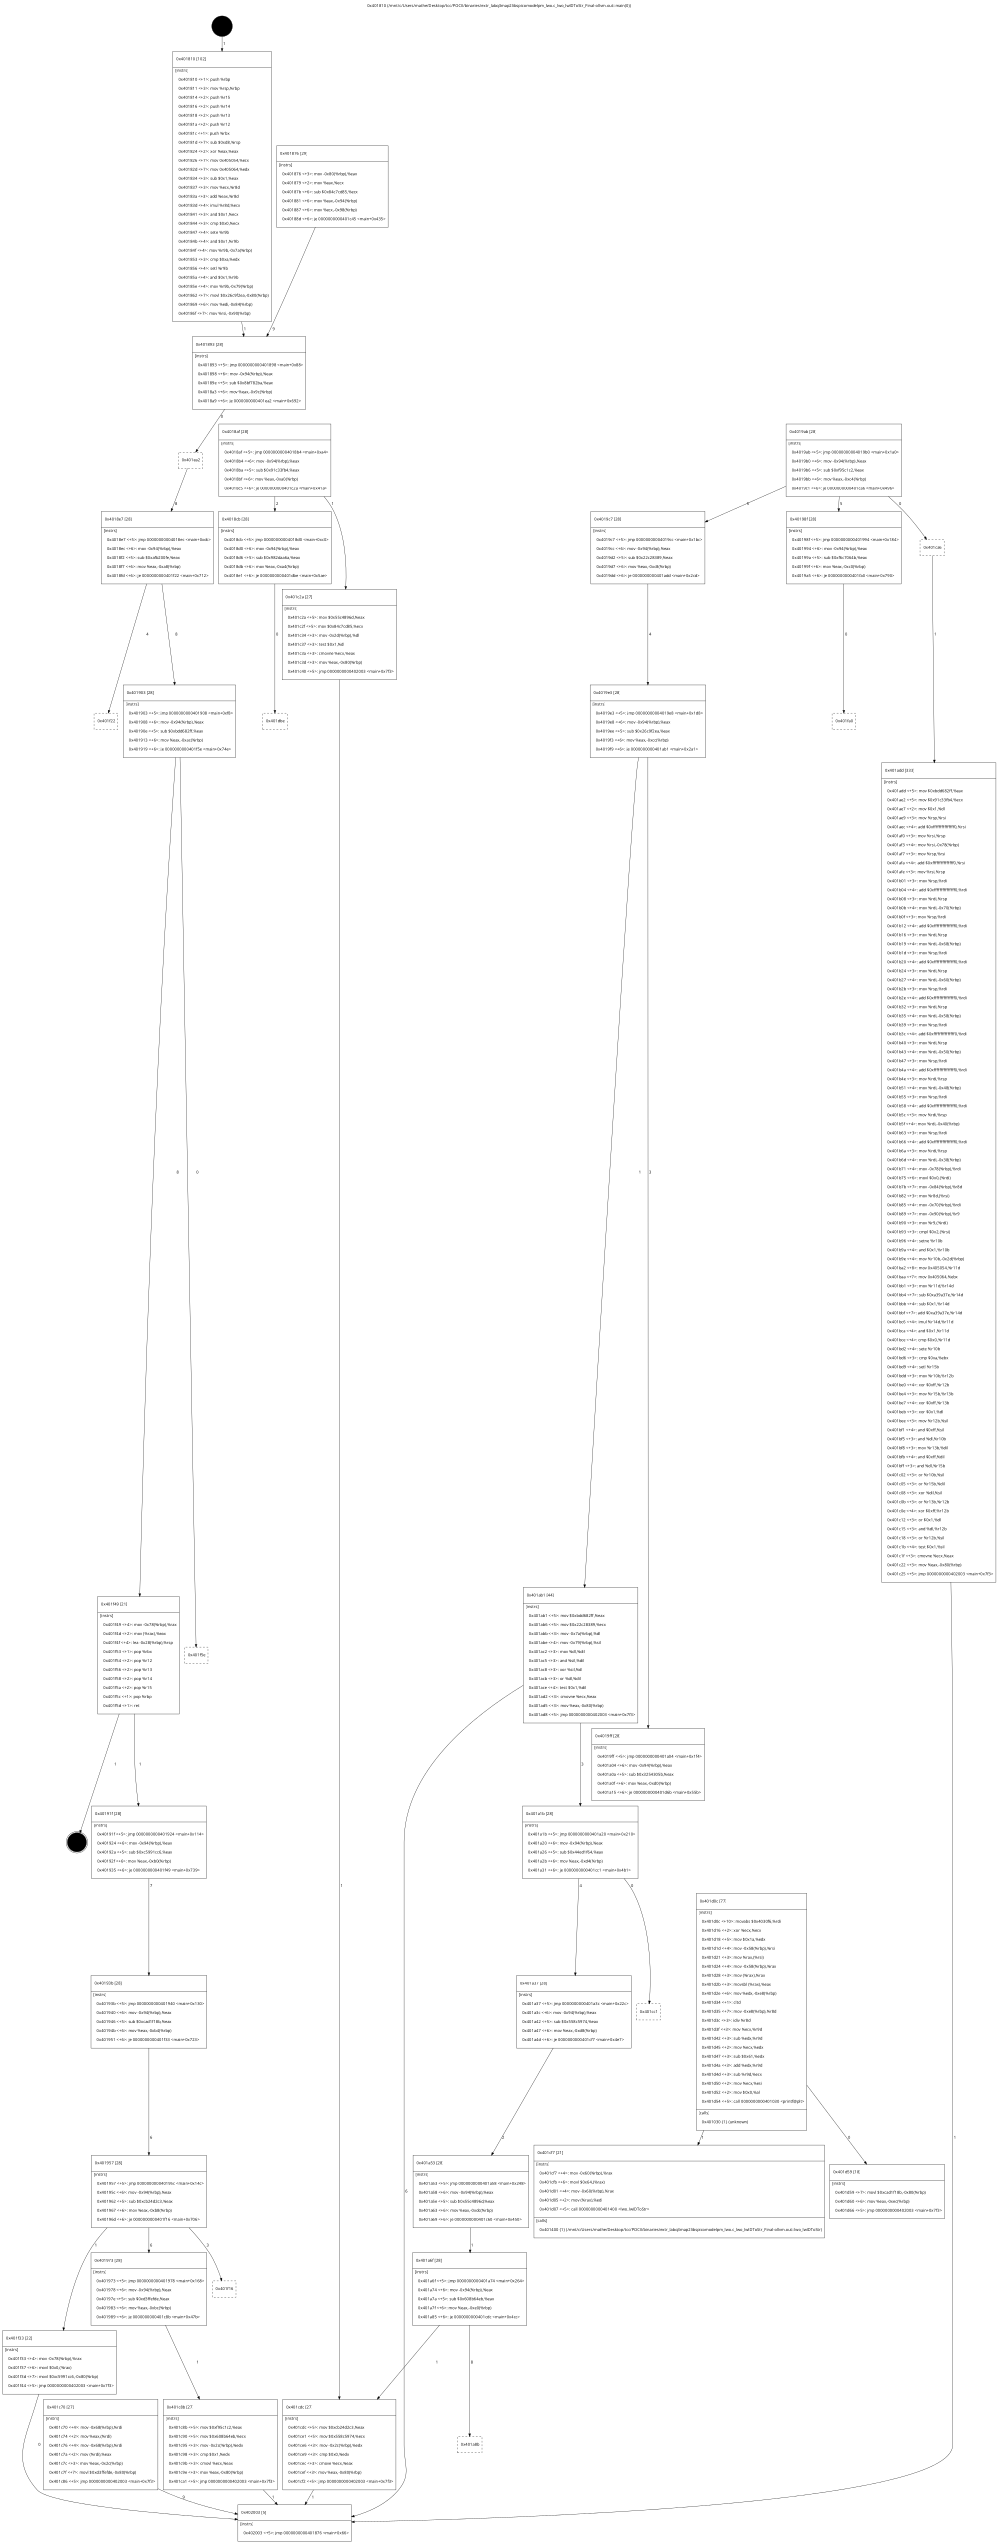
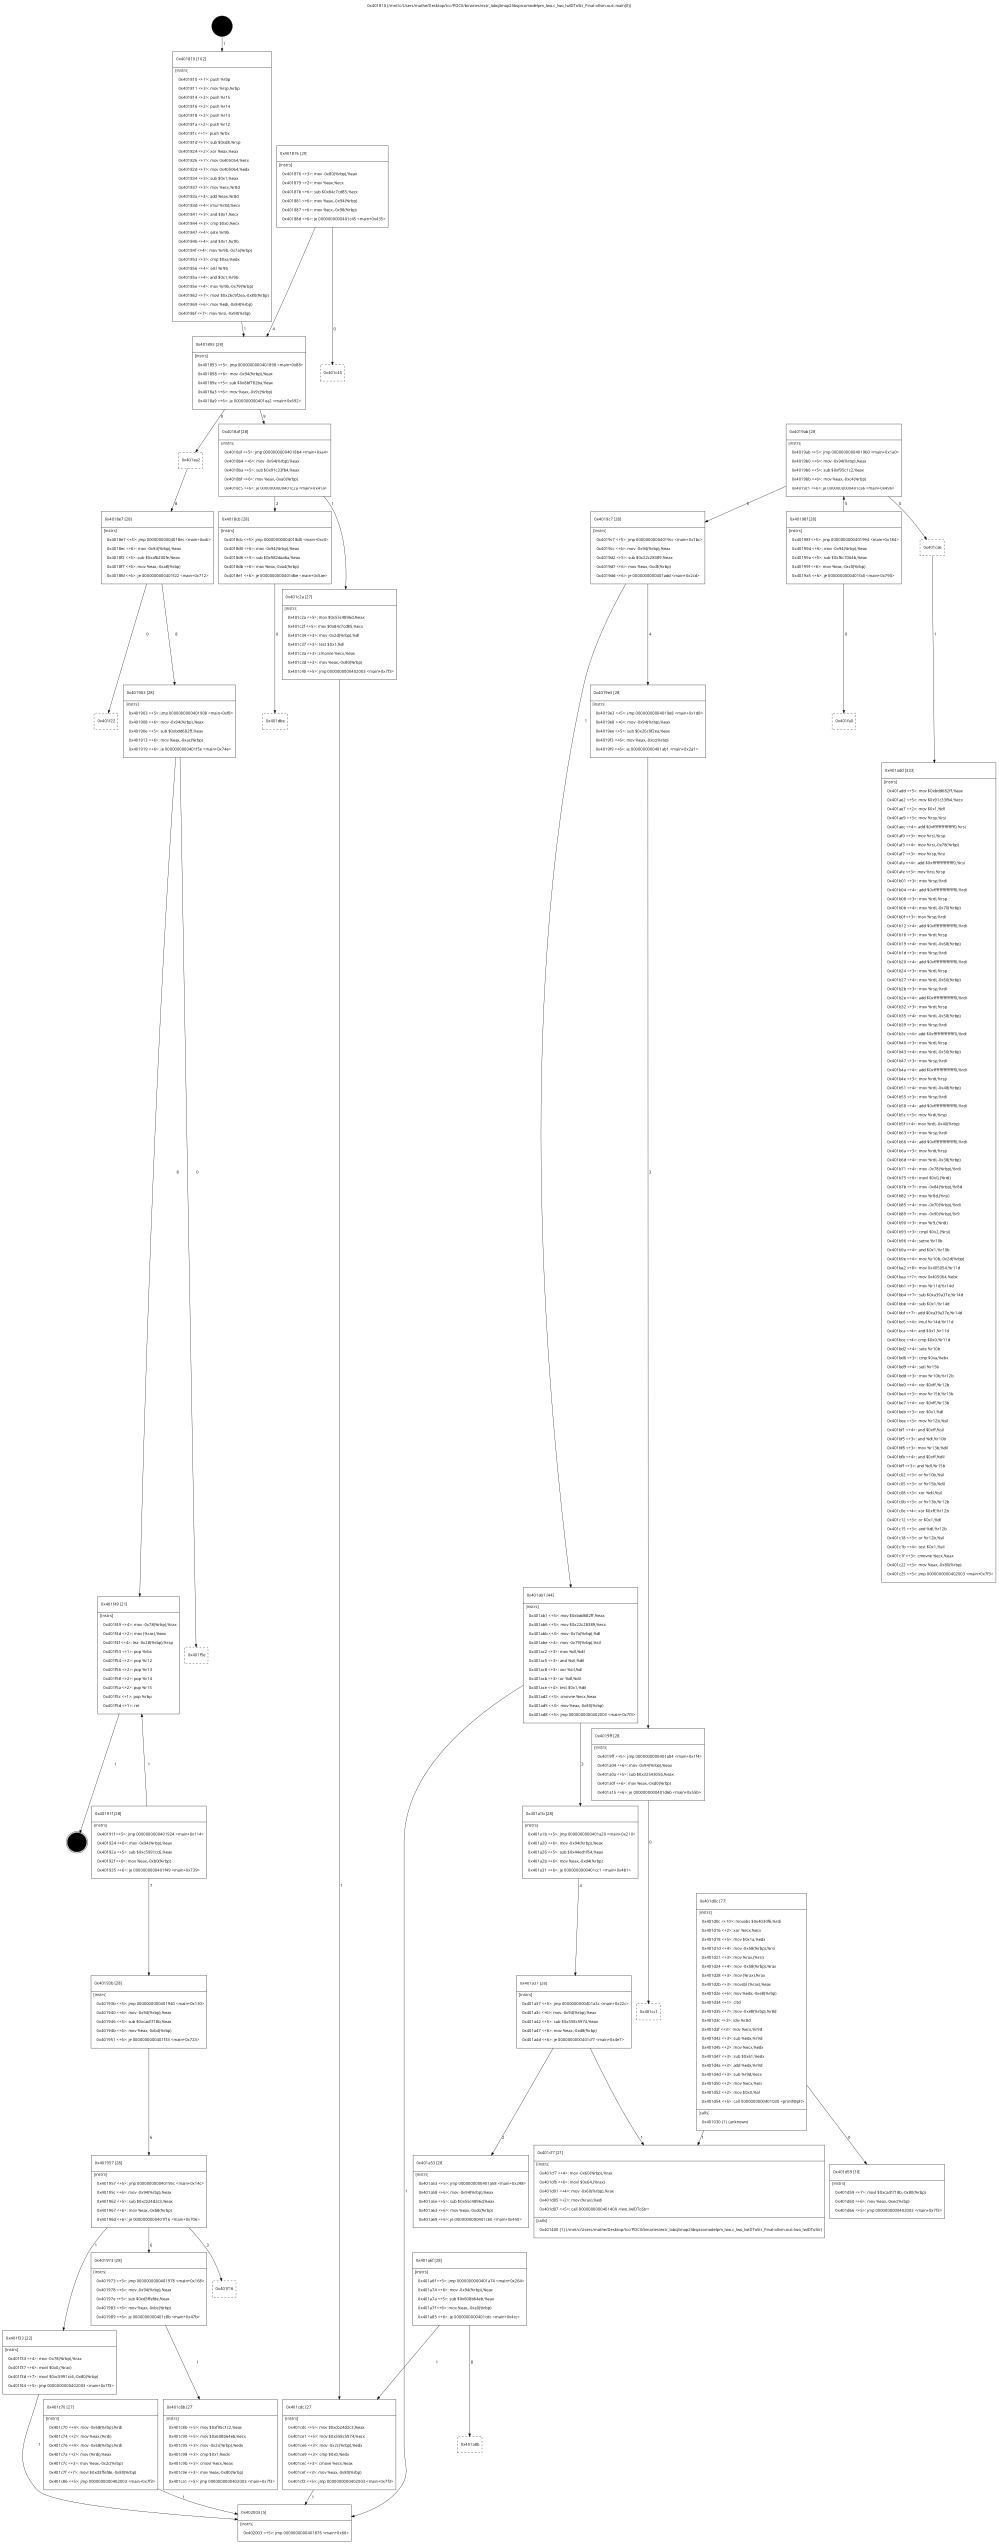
edge "0x401876 [29]" -> "0x401893 [28]": label " 9" -> " 4"
node "0x401c45": added
edge "0x401893 [28]" -> "0x4018af [28]": added, label "9"
edge "0x4019ab [28]" -> "0x40198f [28]": reversed
edge "0x4018e7 [28]" -> "0x401f22": label " 4" -> " 0"
edge "0x4019e3 [28]" -> "0x401ab1 [44]": now "0x4019c7 [28]" -> "0x401ab1 [44]"
edge "0x401f49 [21]" -> "0x40191f [28]": reversed
edge "0x401a1b [28]" -> "0x401cc1": now "0x4019ff [28]" -> "0x401cc1"
edge "0x401a37 [28]" -> "0x401cf7 [21]": added, label "1"
edge "0x401ab1 [44]" -> "0x402003 [5]": label " 6" -> " 1"
edge "0x401a53 [28]" -> "0x401a6f [28]": removed, label "1"
edge "0x401add [333]" -> "0x402003 [5]": removed, label "1"
edge "0x401f33 [22]" -> "0x402003 [5]": label " 0" -> " 1"
edge "0x401c8b [27]" -> "0x402003 [5]": removed, label "1"
edge "0x401c70 [27]" -> "0x402003 [5]": label " 9" -> " 1"
